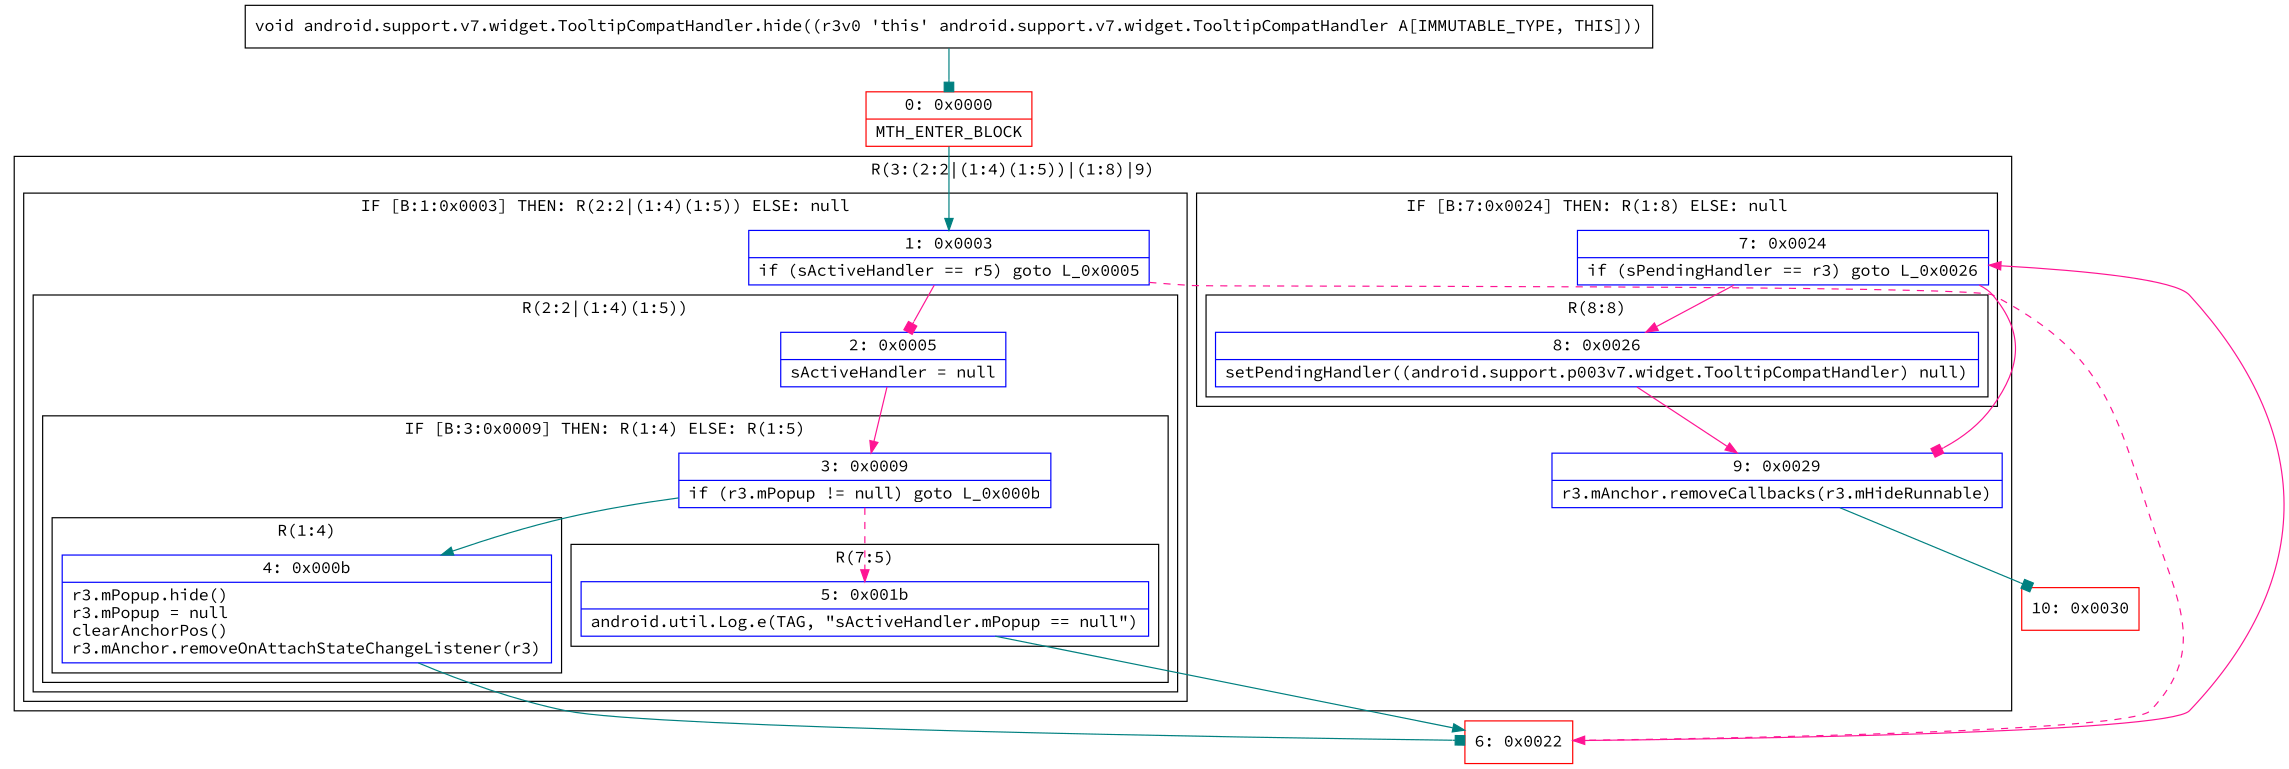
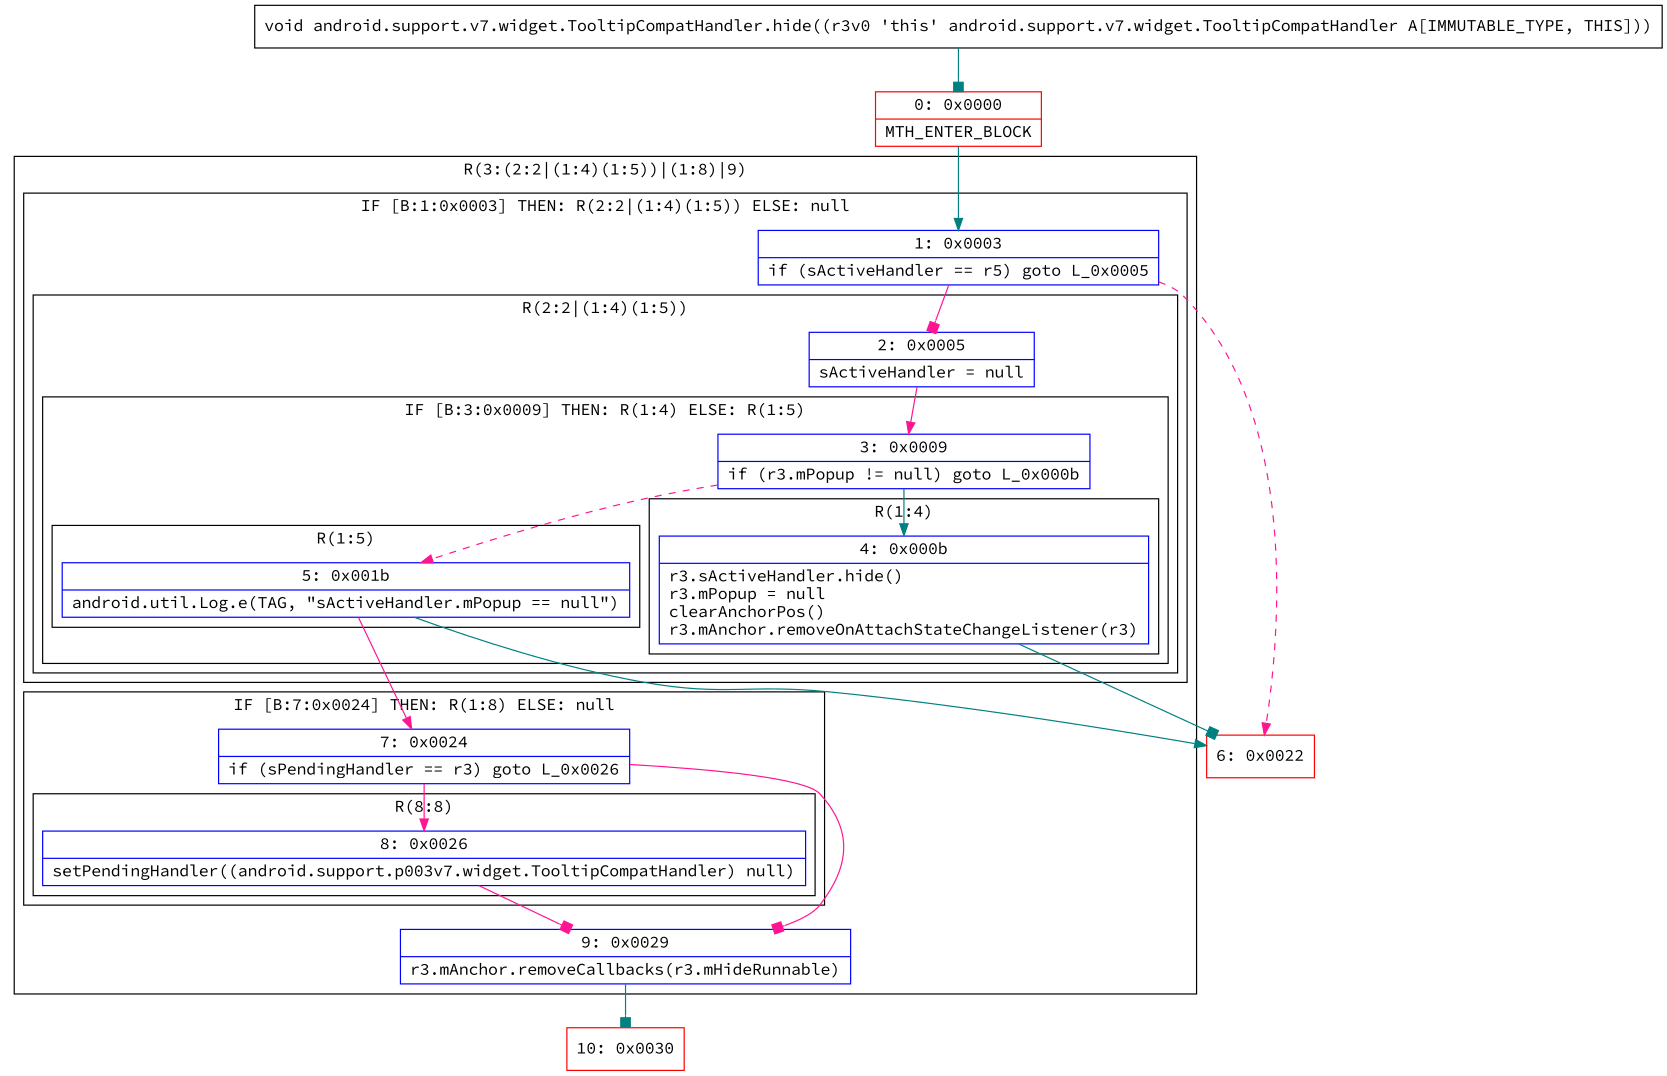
edge "8: 0x0026" -> "9: 0x0029": arrowhead normal -> box
cluster "R(7:5)": label "R(7:5)" -> "R(1:5)"
node "4: 0x000b": text "r3.mPopup.hide()" -> "r3.sActiveHandler.hide()"
edge "6: 0x0022" -> "7: 0x0024": now "5: 0x001b" -> "7: 0x0024"
